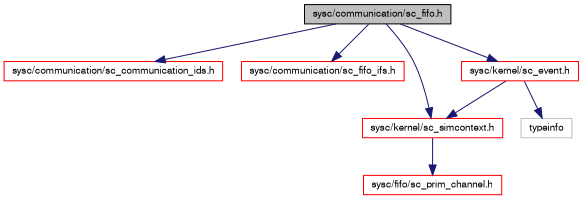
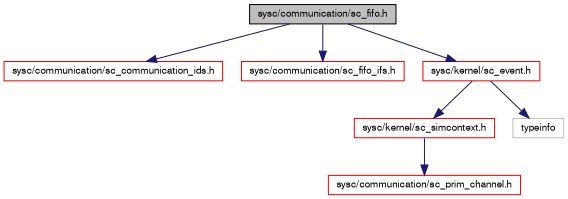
edge "sysc/communication/sc_fifo.h" -> "sysc/kernel/sc_simcontext.h": removed
node "sysc/fifo/sc_prim_channel.h": label "sysc/fifo/sc_prim_channel.h" -> "sysc/communication/sc_prim_channel.h"
